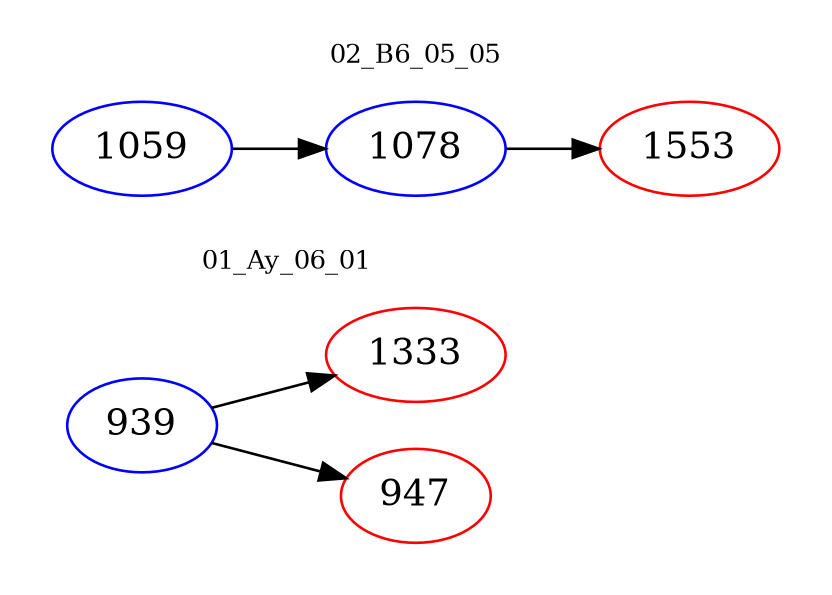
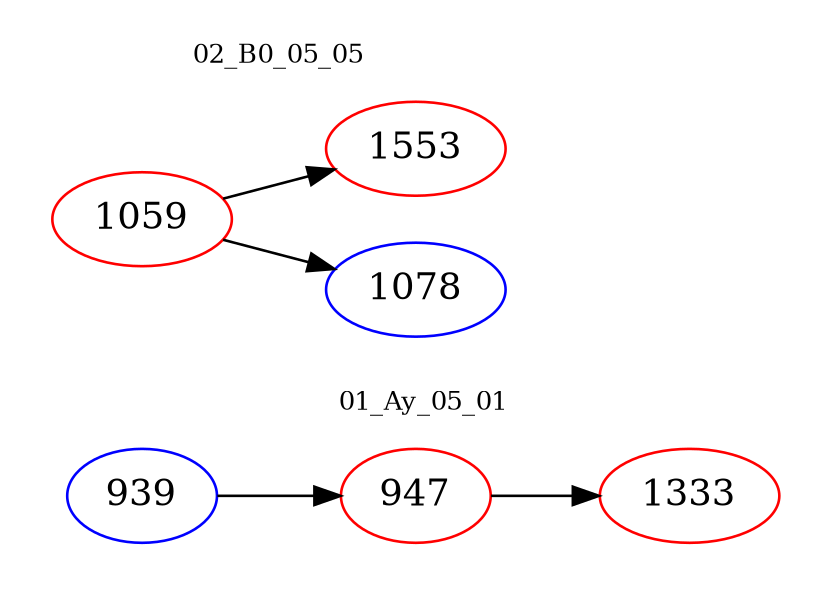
cluster "02_B6_05_05": label "02_B6_05_05" -> "02_B0_05_05"
node "1059": color blue -> red
edge "1078" -> "1553": now "1059" -> "1553"
cluster "01_Ay_06_01": label "01_Ay_06_01" -> "01_Ay_05_01"
edge "939" -> "1333": now "947" -> "1333"
